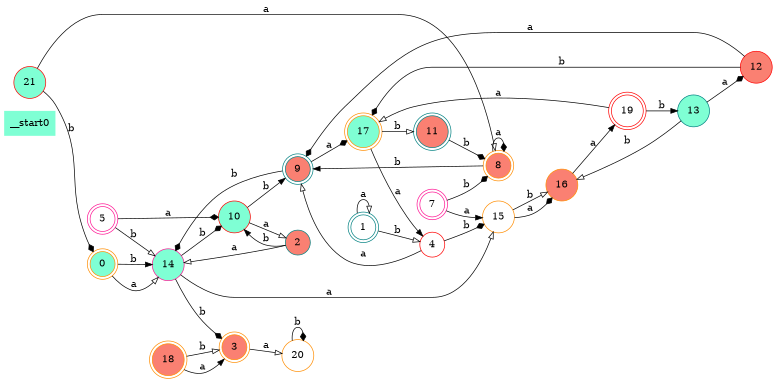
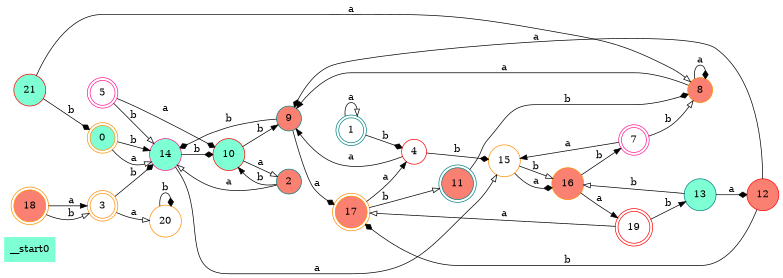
node "17": fillcolor aquamarine -> salmon
edge "8" -> "9": label "b" -> "a"
edge "16" -> "7": added, label "b"
node "8": shape doublecircle -> circle
node "9": shape doublecircle -> circle
edge "7" -> "8": arrowhead diamond -> onormal
edge "1" -> "4": arrowhead onormal -> diamond
edge "4" -> "9": arrowhead onormal -> normal
edge "14" -> "3": reversed
node "3": fillcolor salmon -> white
